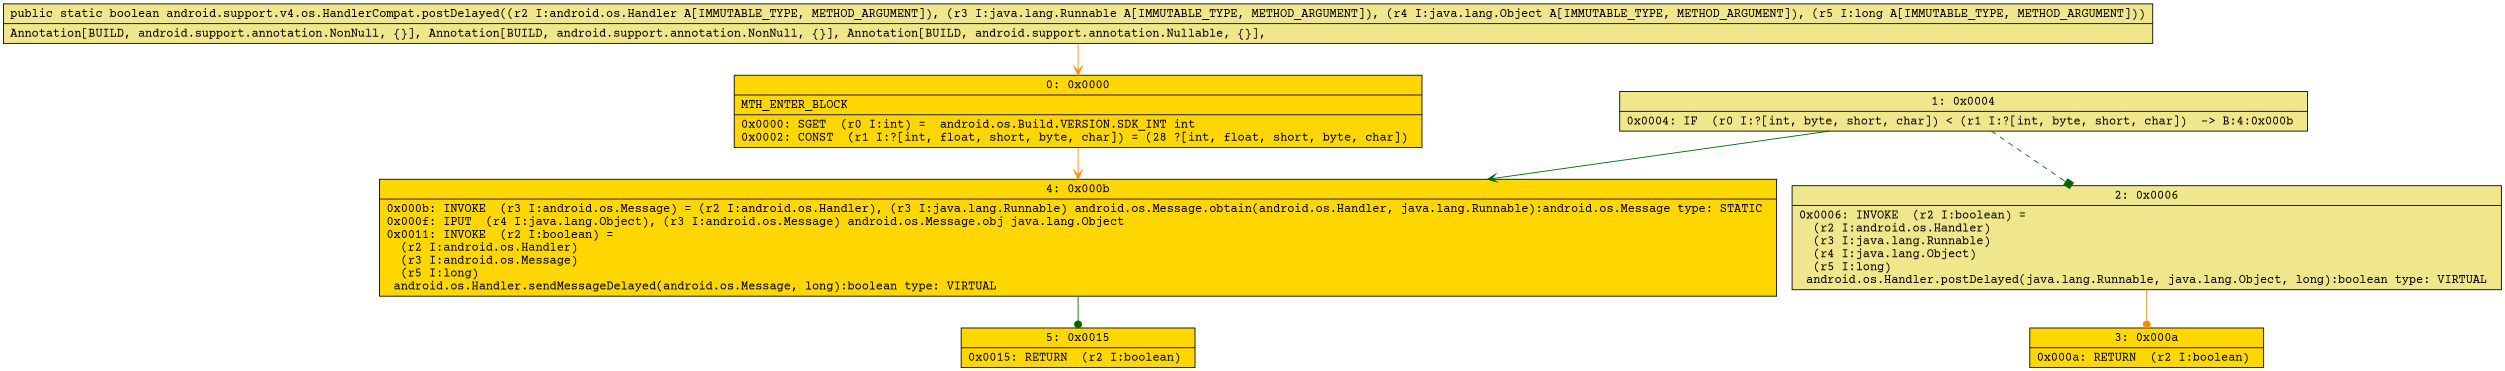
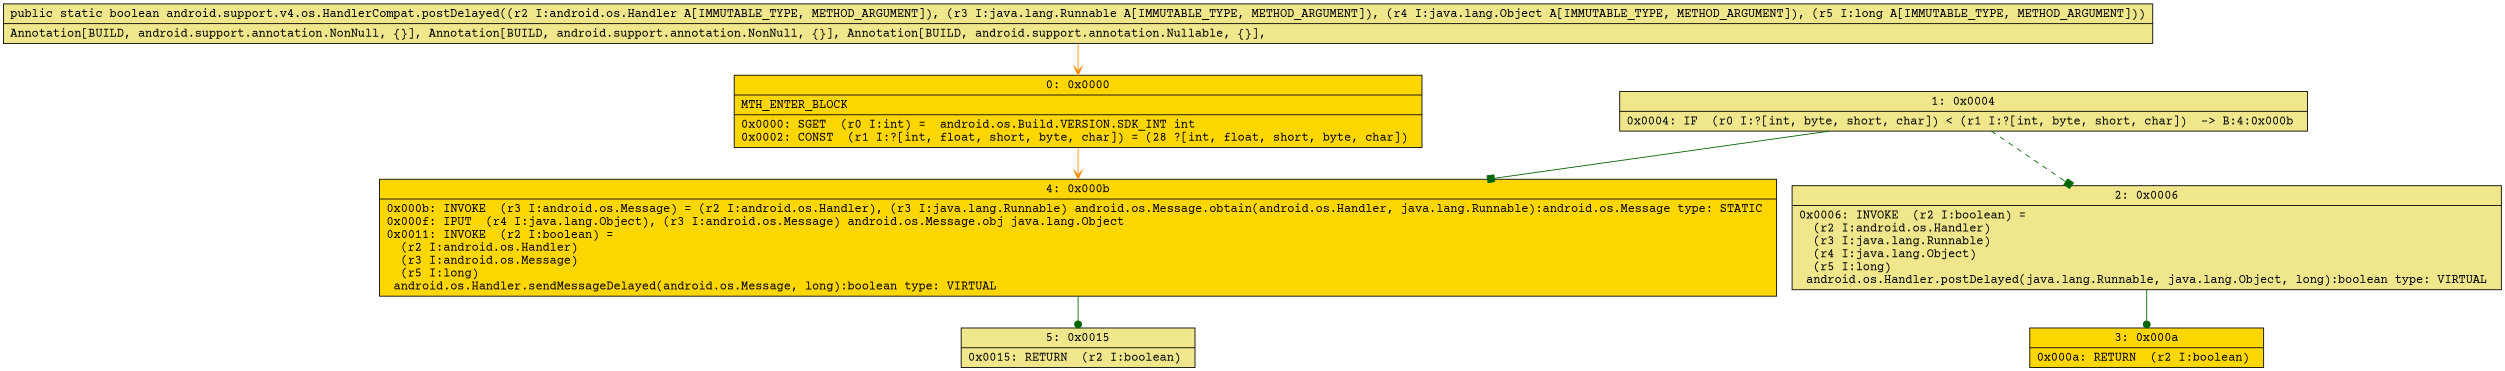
edge "1: 0x0004" -> "4: 0x000b": arrowhead vee -> box
edge "2: 0x0006" -> "3: 0x000a": color darkorange -> darkgreen
node "5: 0x0015": fillcolor gold -> khaki
